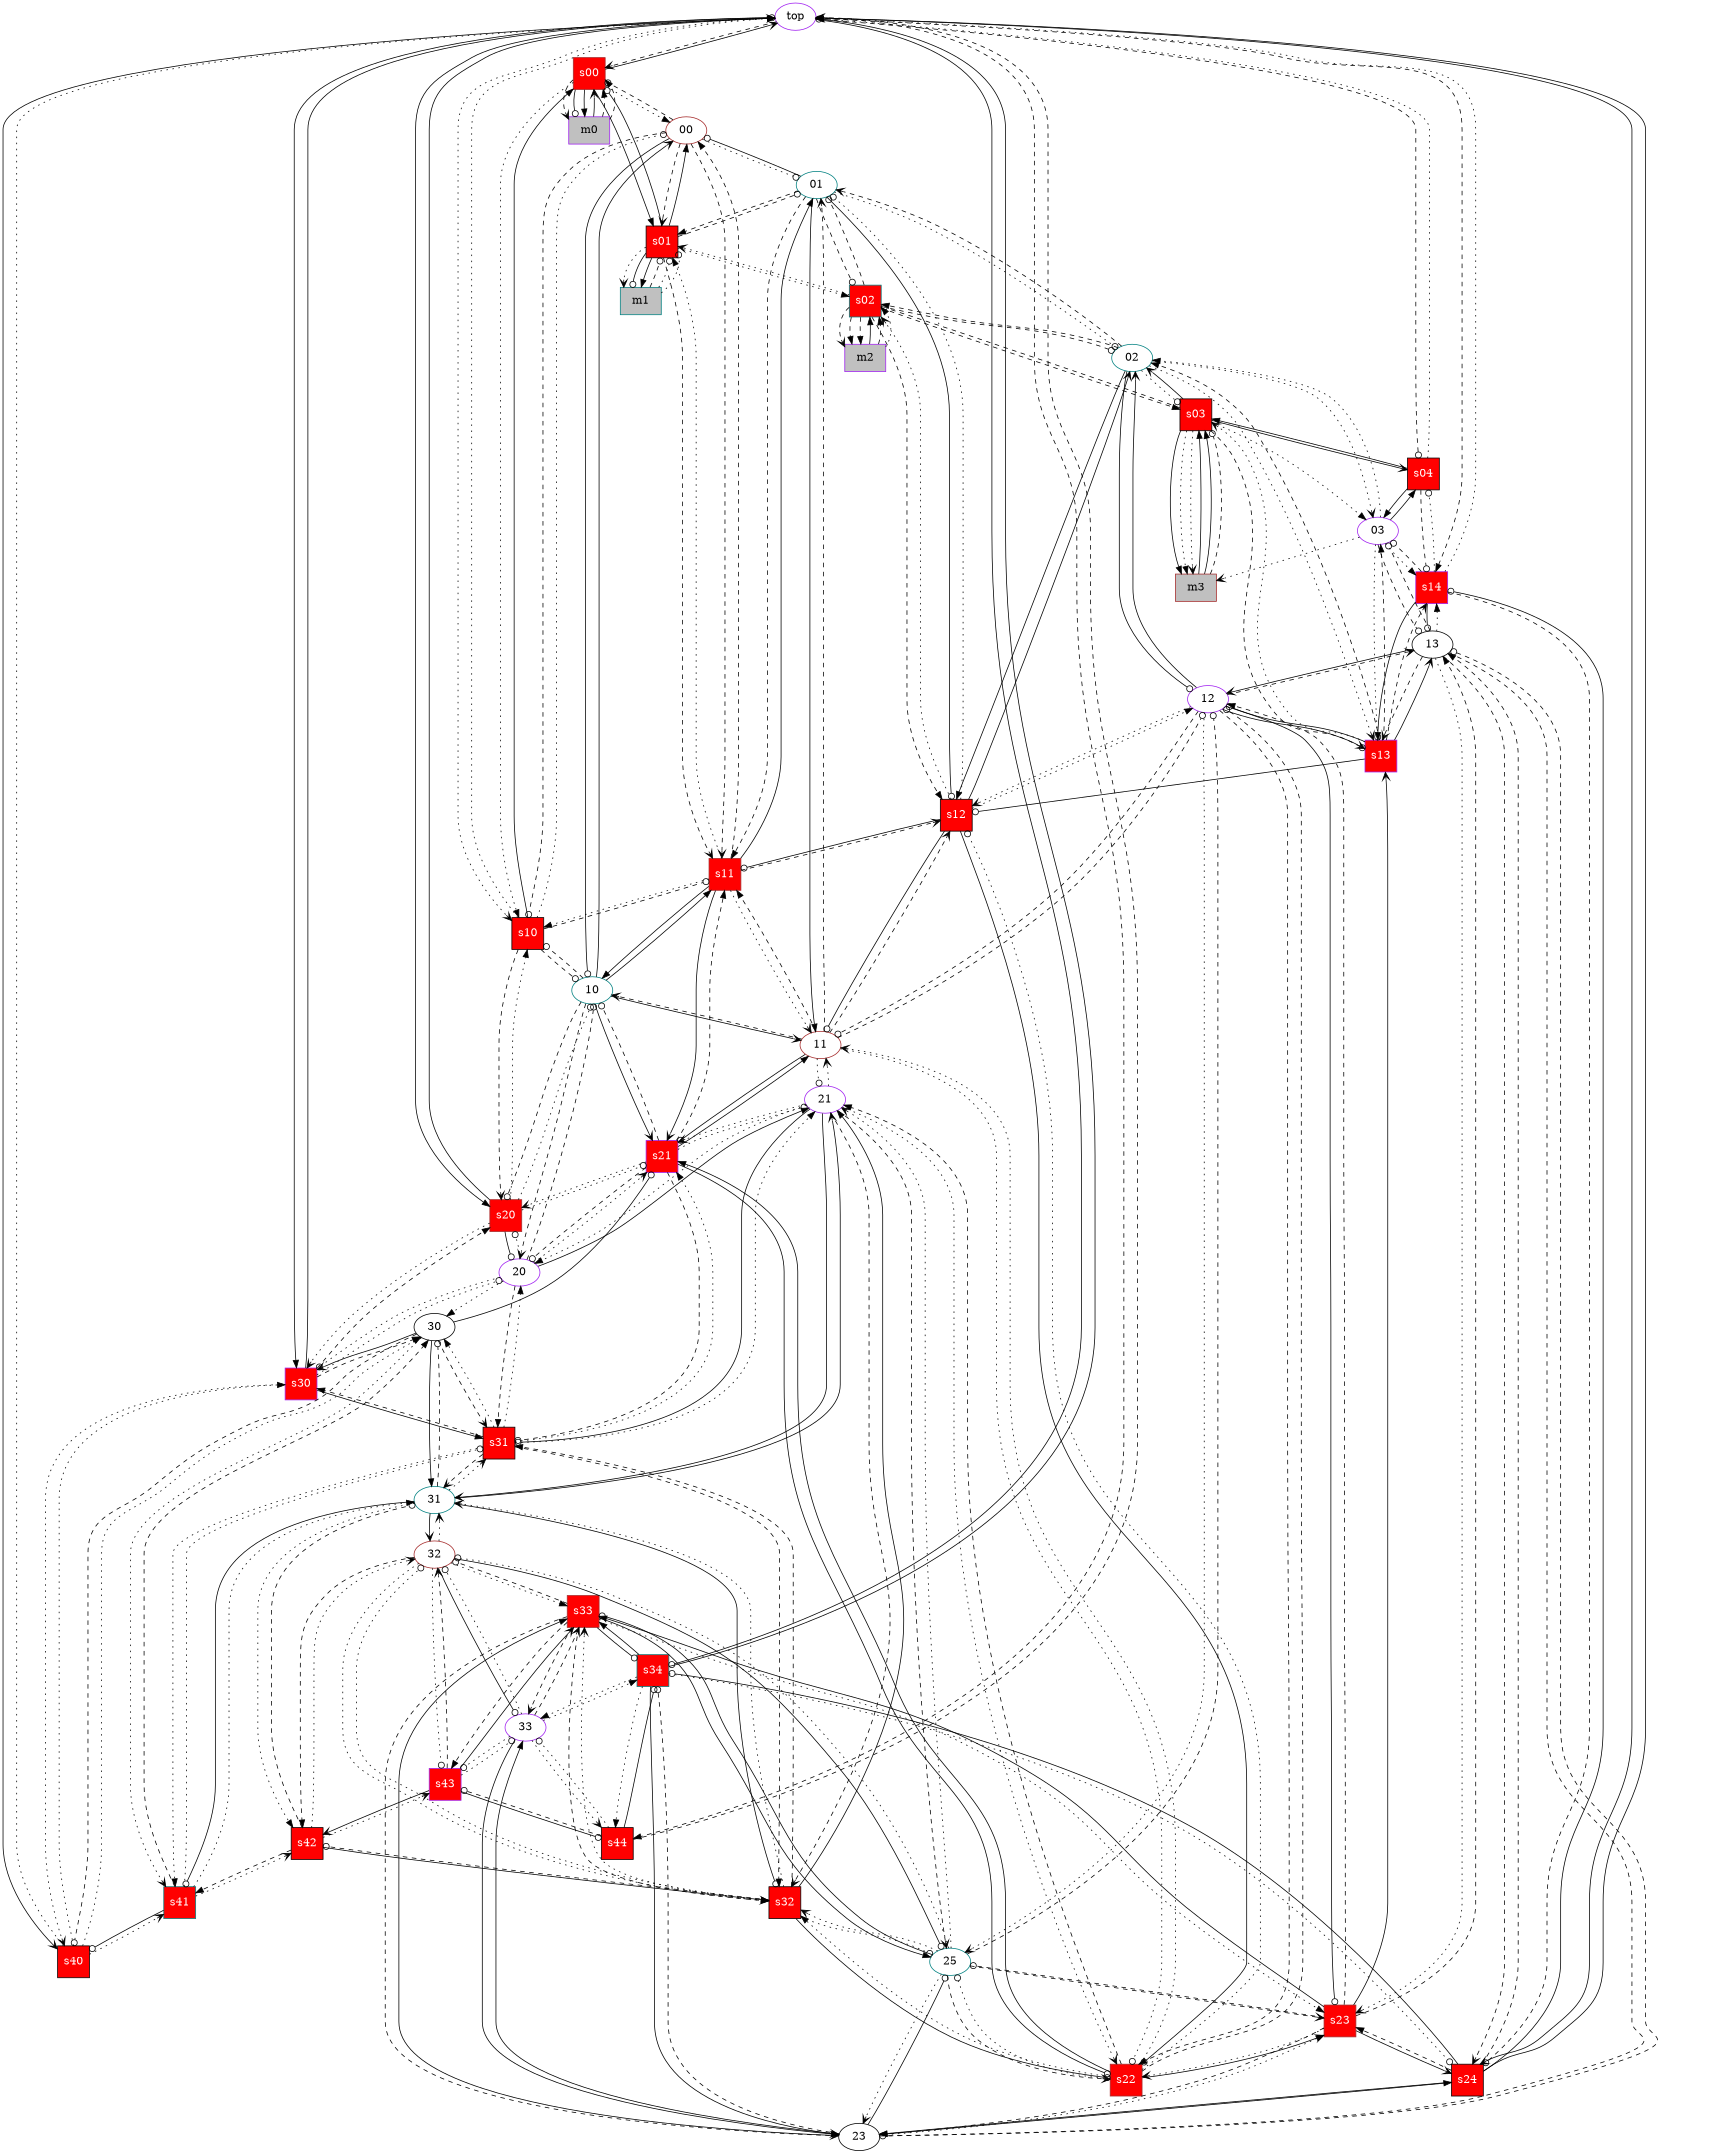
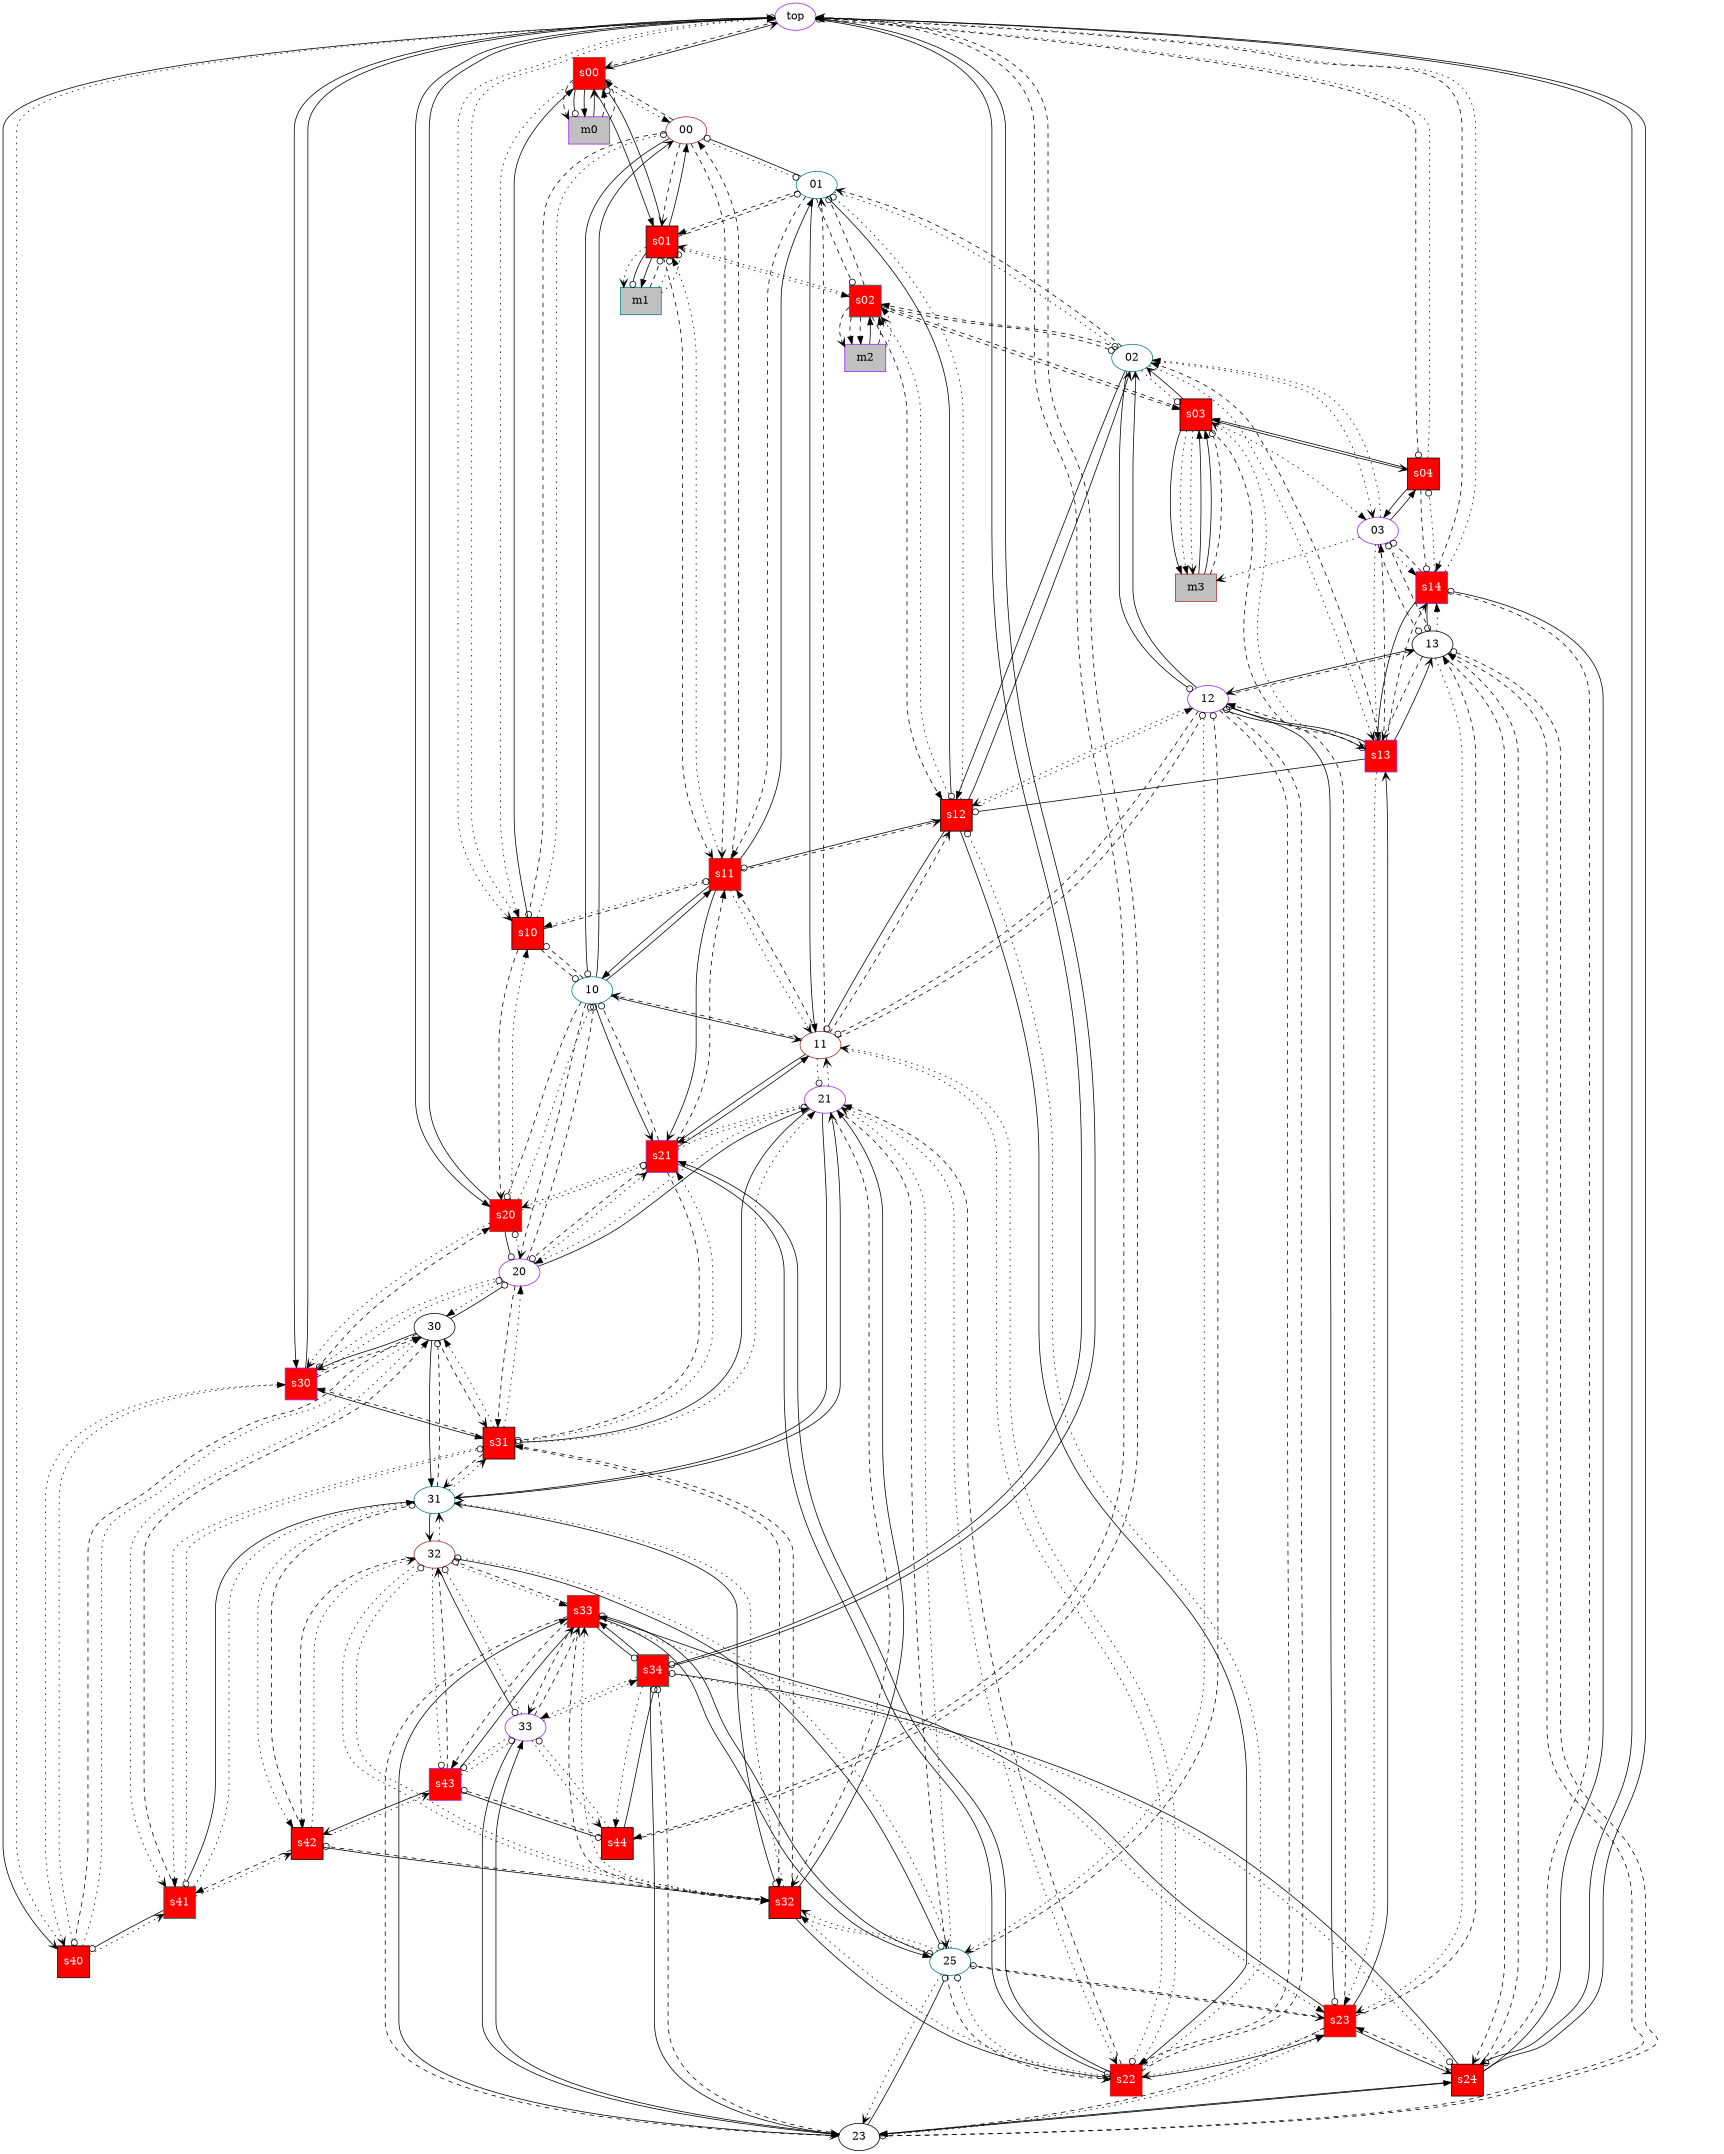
edge "30" -> "s21": now "30" -> "20"
edge "s13" -> "s23": added
